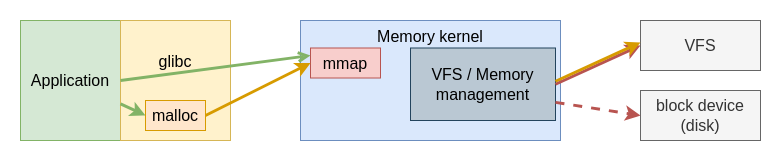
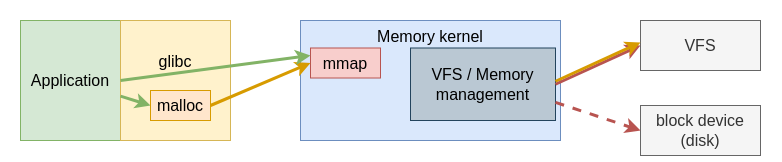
edge "Application" -> "mmap": arrowhead open -> classic
node "malloc": moved (176, 116) -> (181, 106)
node "block device (disk)": moved (701, 116) -> (701, 131)
